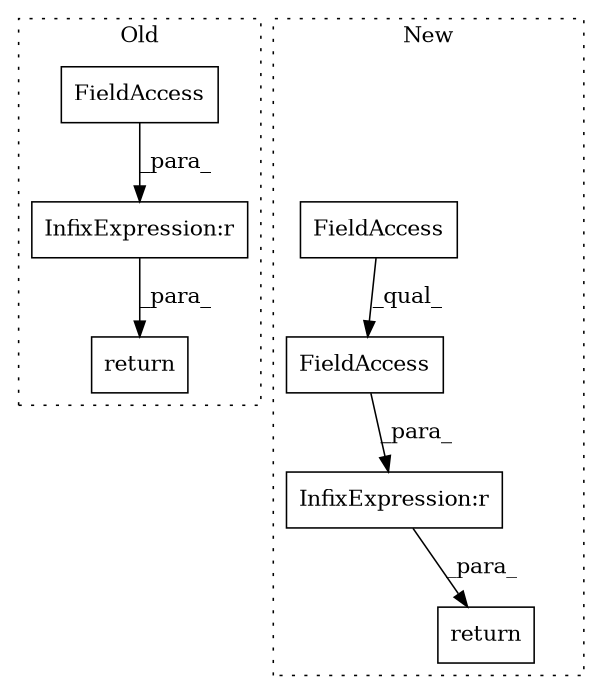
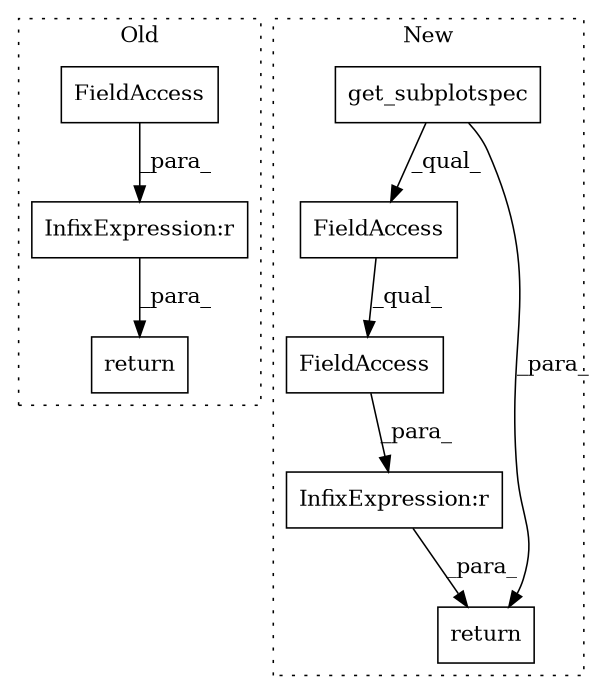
node "get_subplotspec": added
